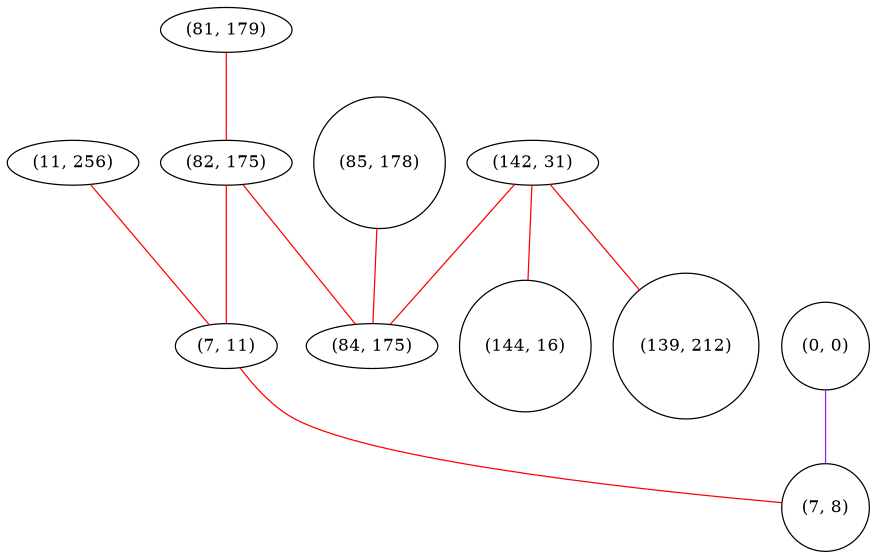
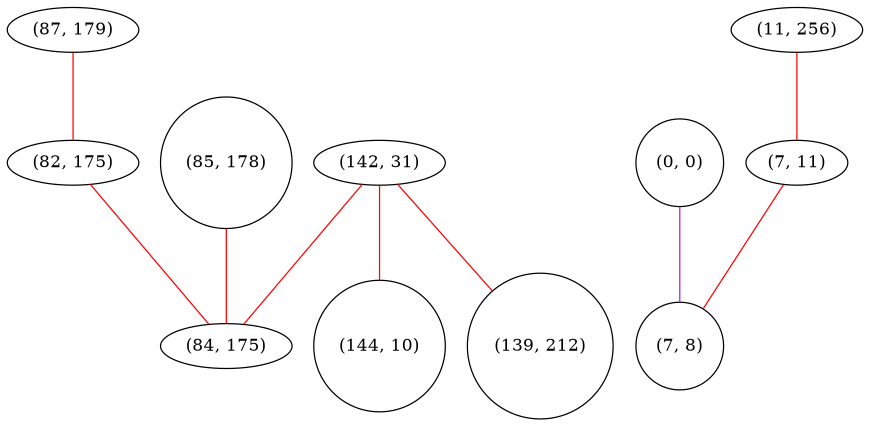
node "(81, 179)": label "(81, 179)" -> "(87, 179)"
edge "(82, 175)" -- "(7, 11)": removed
node "(144, 16)": label "(144, 16)" -> "(144, 10)"
